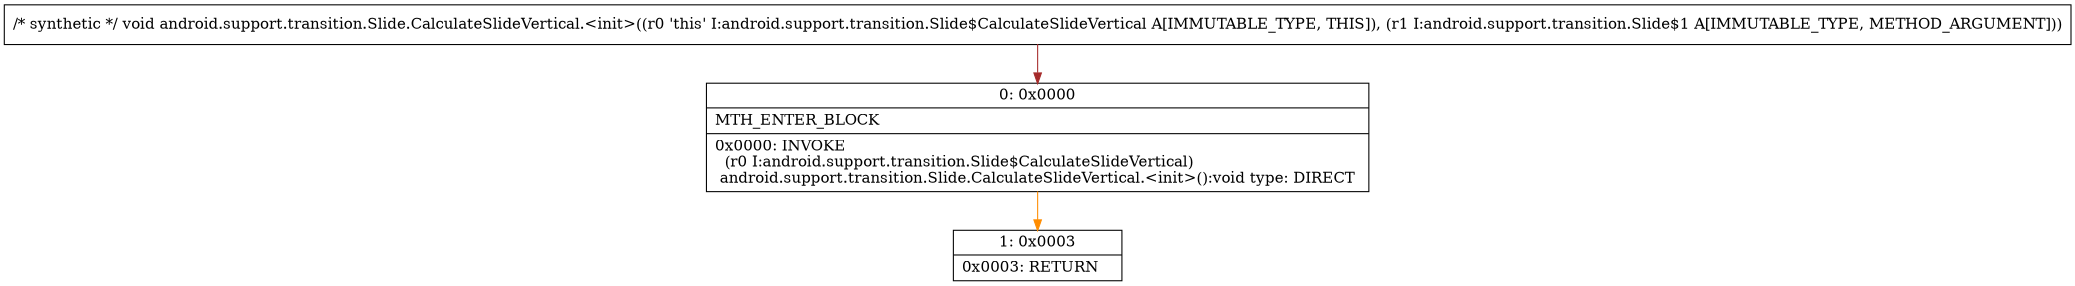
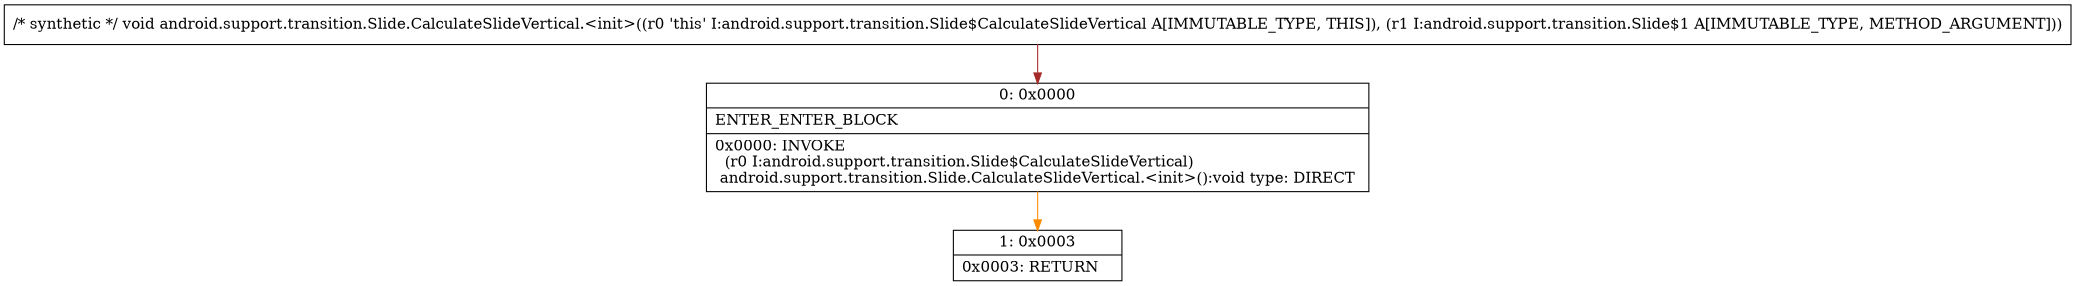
node "0: 0x0000": text "MTH_ENTER_BLOCK" -> "ENTER_ENTER_BLOCK"
